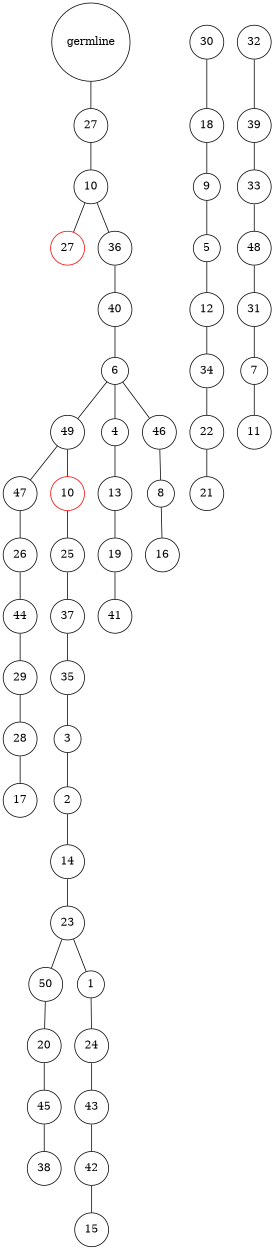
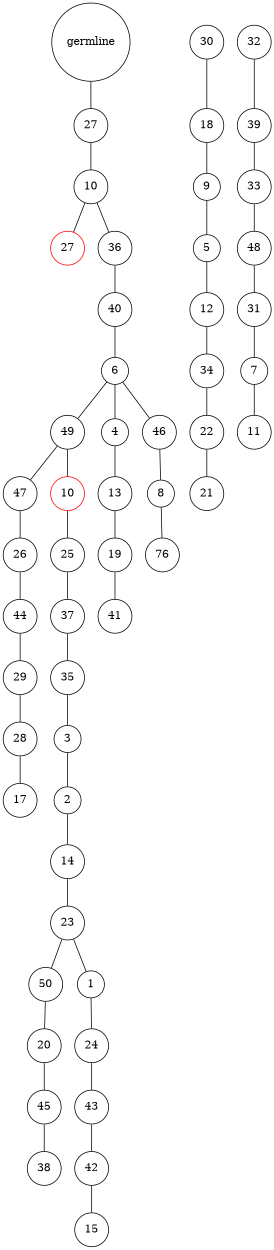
node "16": label "16" -> "76"
